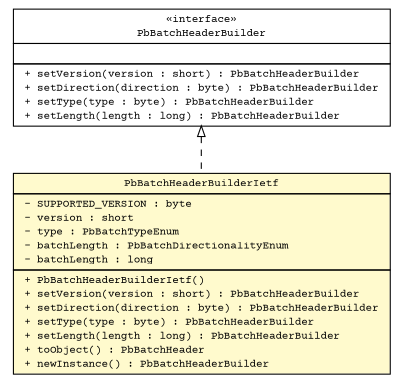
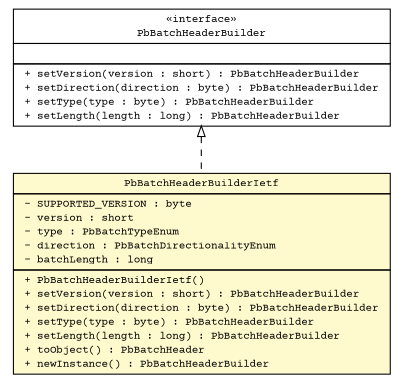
node "PbBatchHeaderBuilderIetf": text "- batchLength : PbBatchDirectionalityEnum" -> "- direction : PbBatchDirectionalityEnum"
